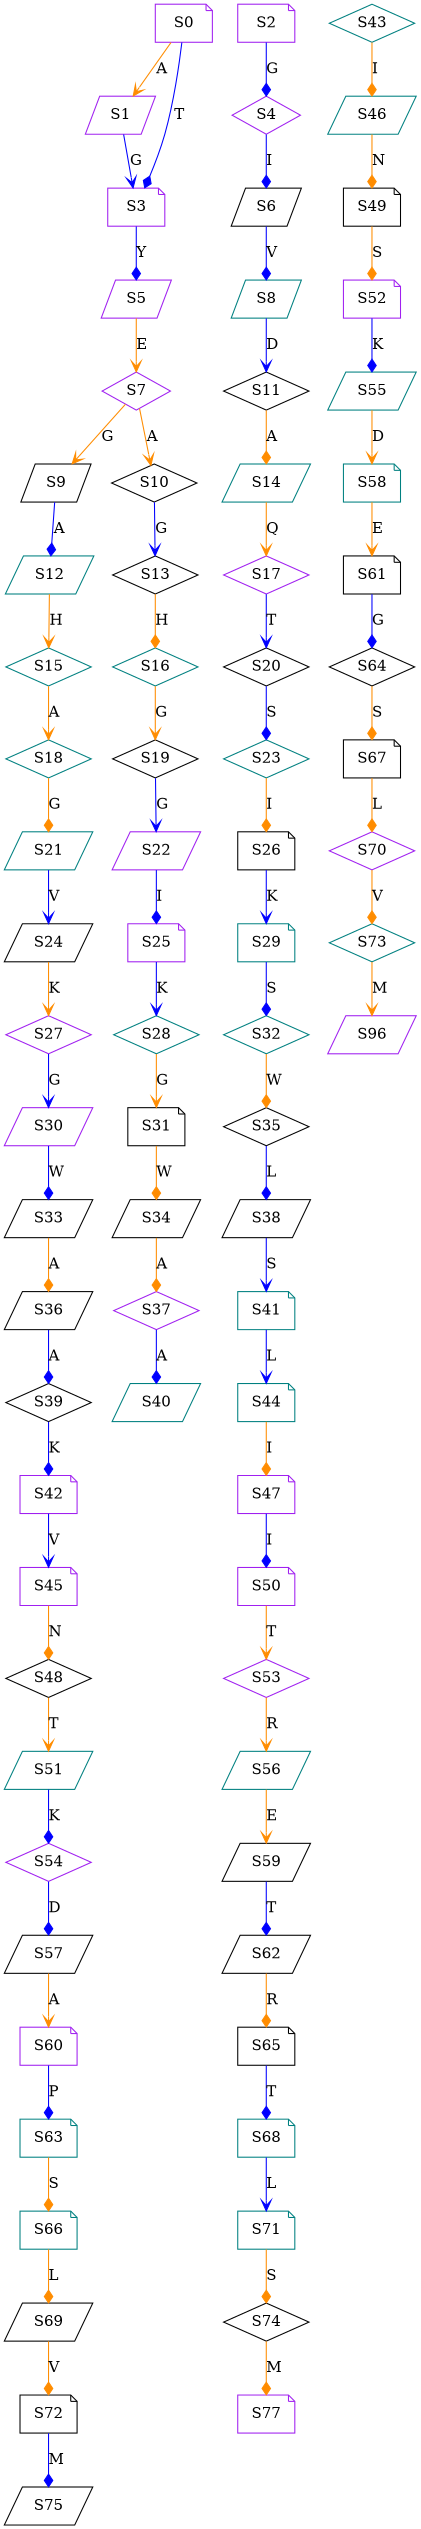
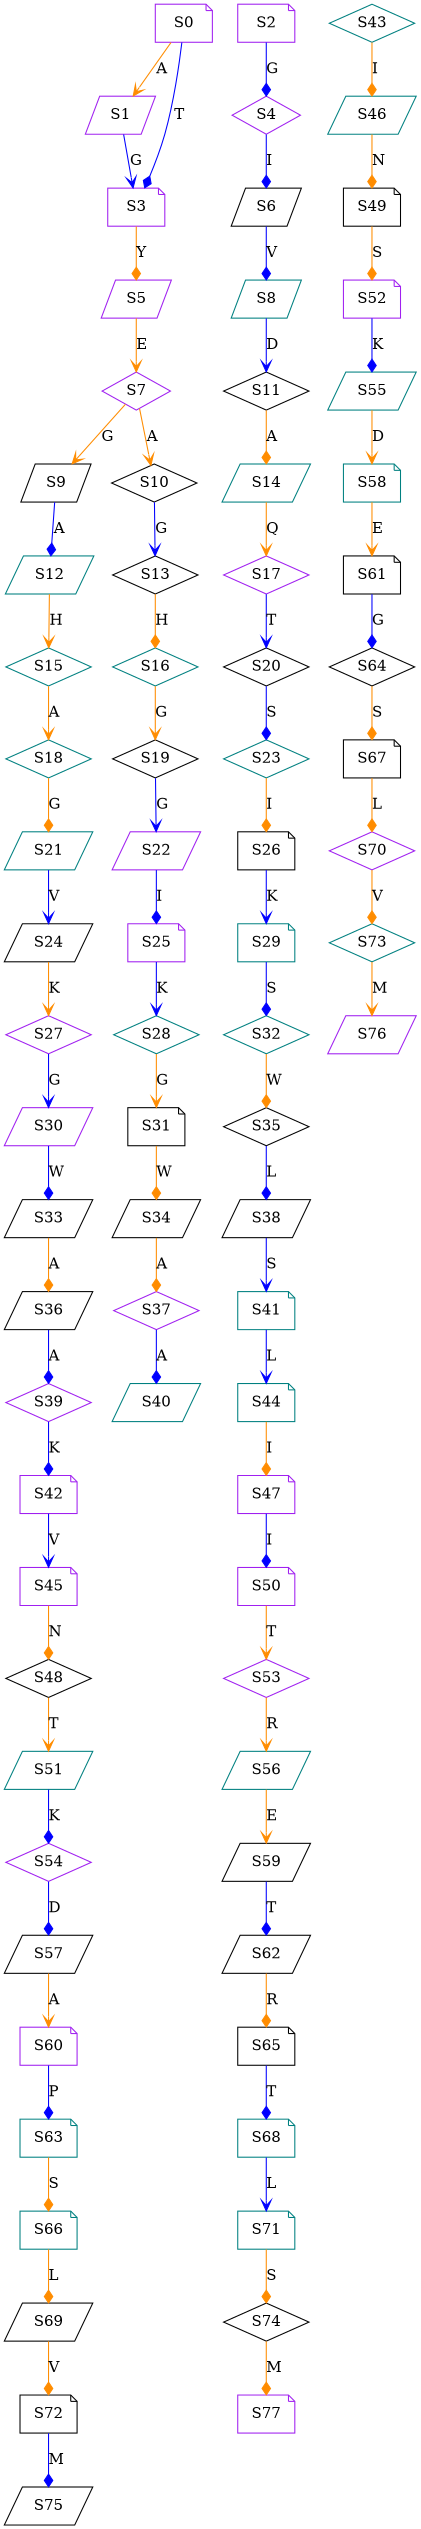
edge "S3" -> "S5": color blue -> darkorange
node "S96": label "S96" -> "S76"
node "S39": color black -> purple
